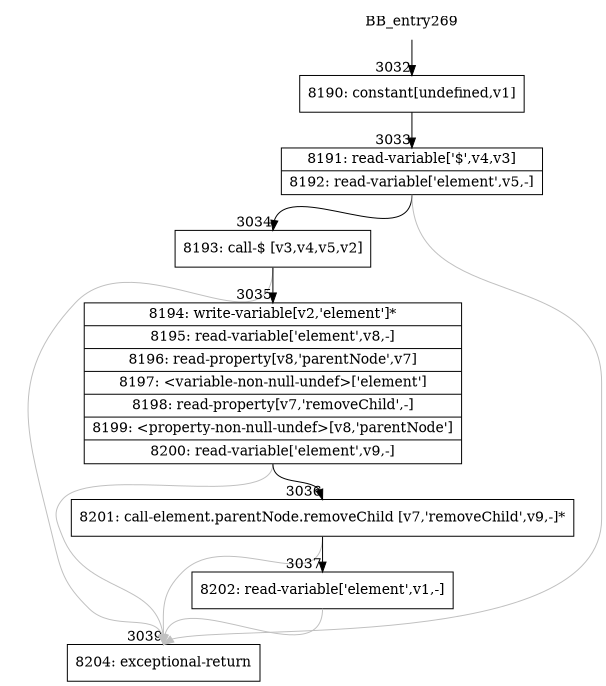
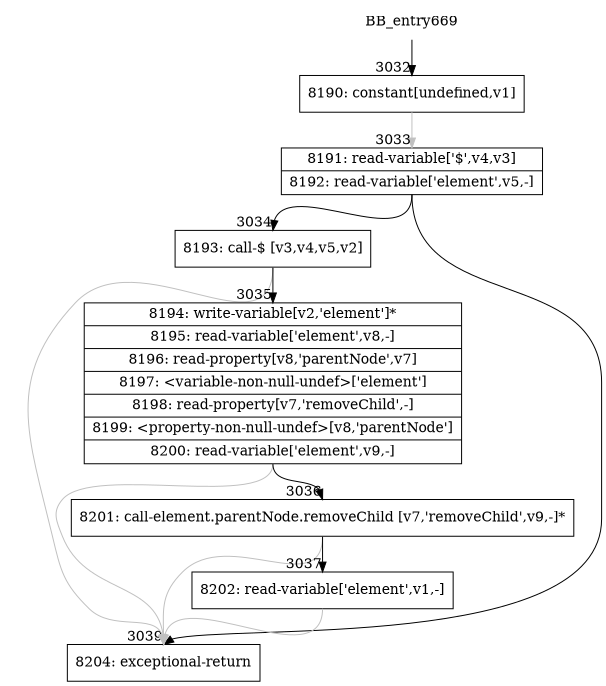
node "BB_entry269": label "BB_entry269" -> "BB_entry669"
edge "8190: constant[undefined,v1]" -> "8191: read-variable['$',v4,v3]": color black -> gray
edge "8191: read-variable['$',v4,v3]" -> "8204: exceptional-return": color gray -> black
